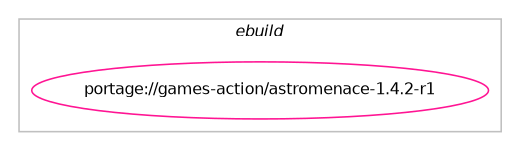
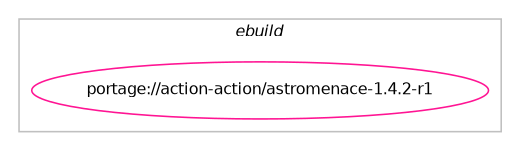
node "portage://games-action/astromenace-1.4.2-r1": label "portage://games-action/astromenace-1.4.2-r1" -> "portage://action-action/astromenace-1.4.2-r1"
